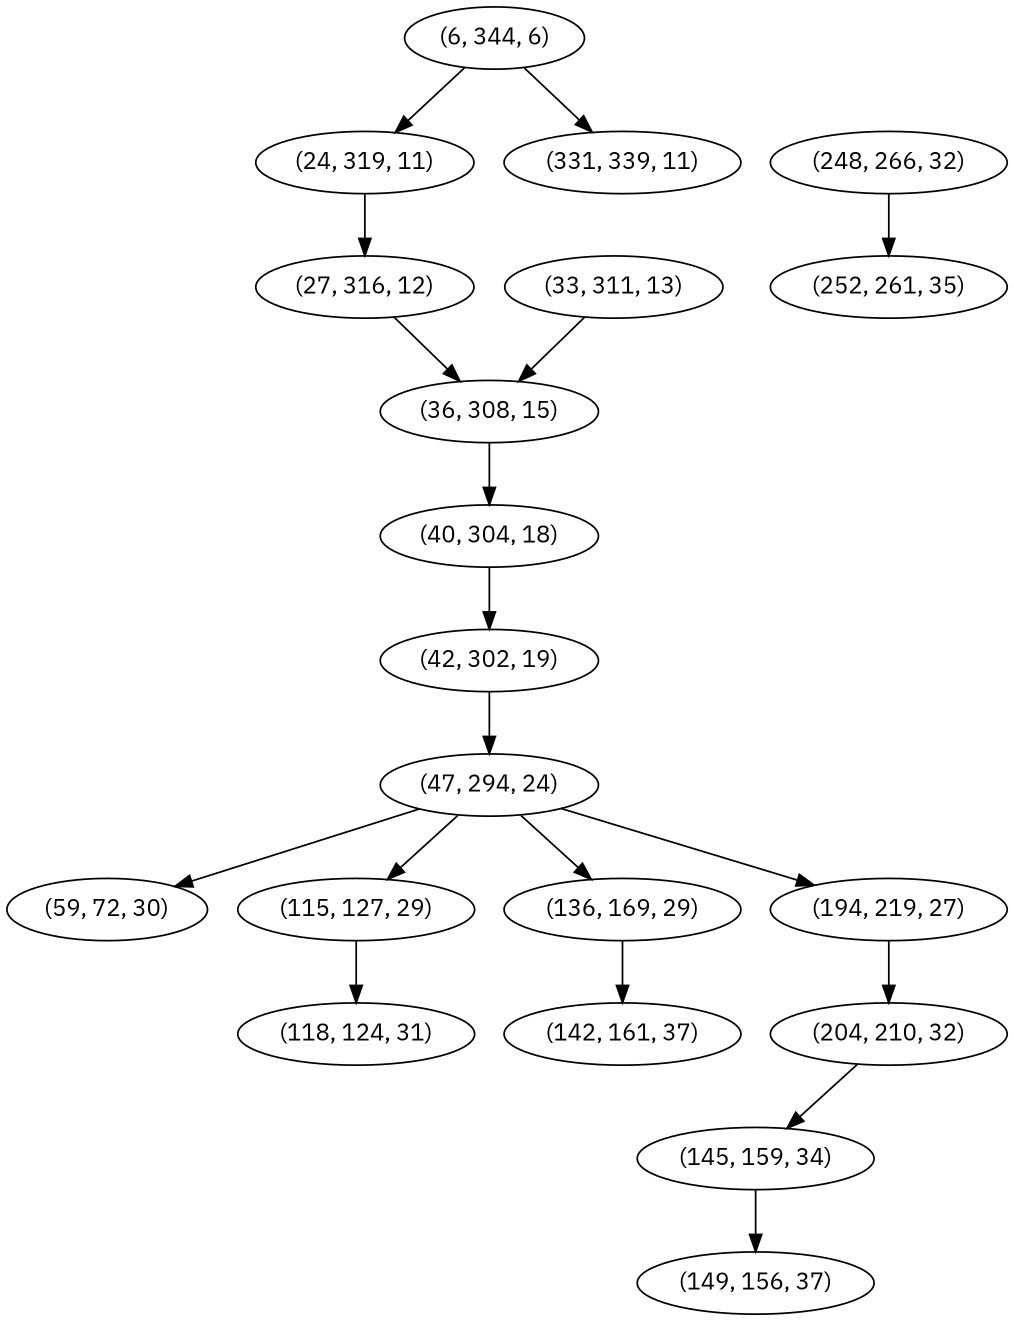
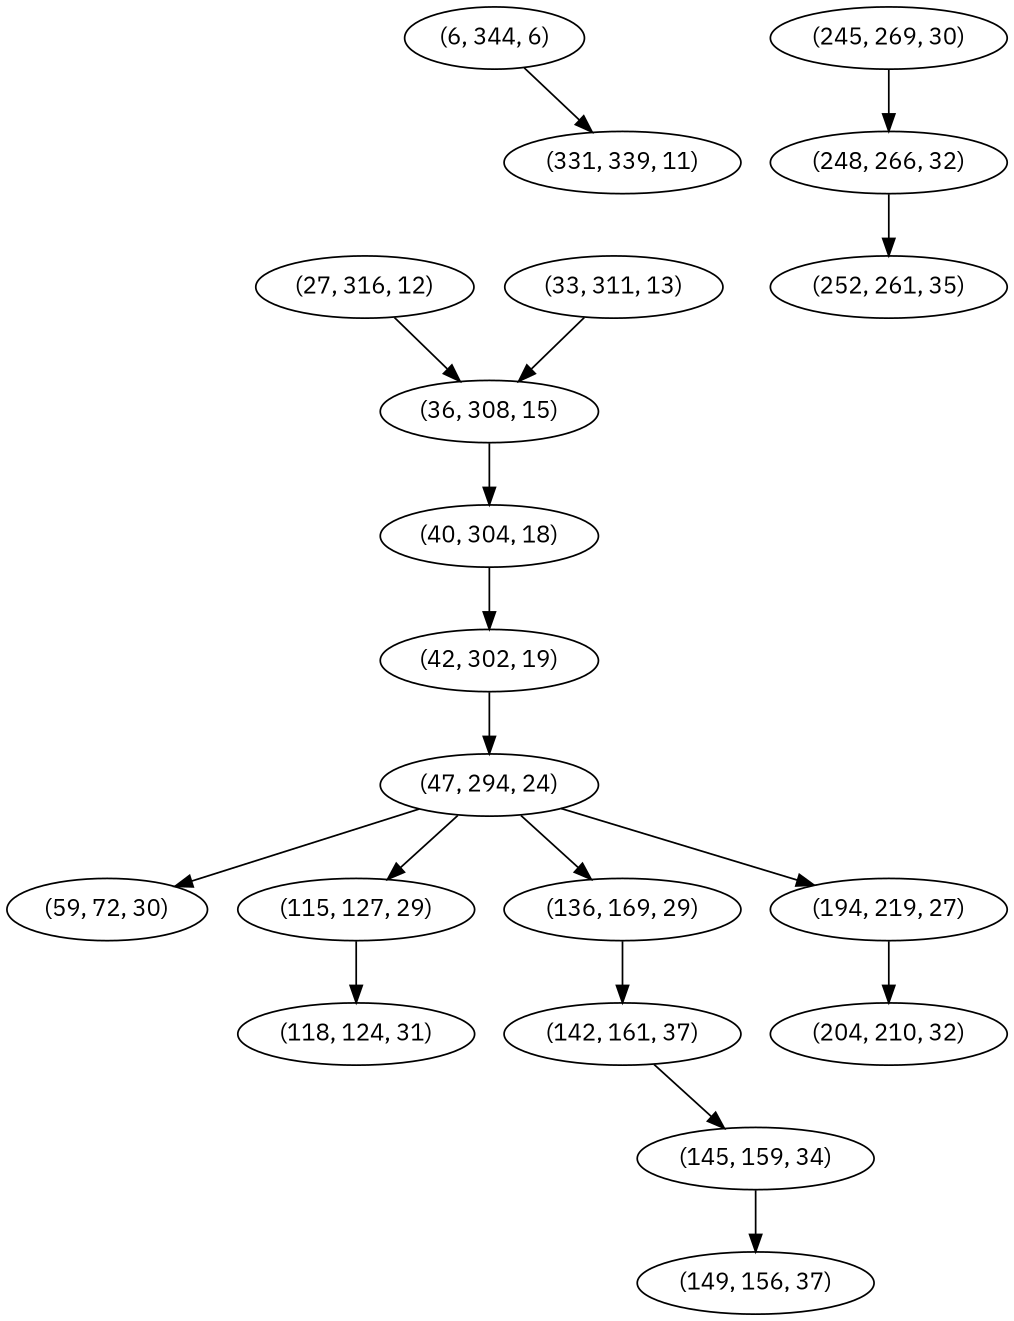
node "(245, 269, 30)": added
node "(24, 319, 11)": removed
edge "(204, 210, 32)" -> "(145, 159, 34)": now "(142, 161, 37)" -> "(145, 159, 34)"
